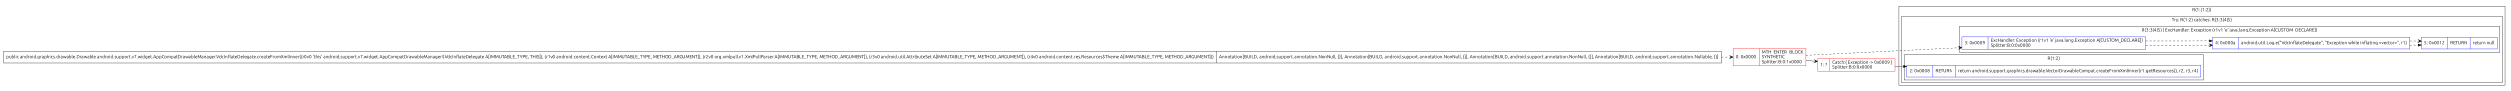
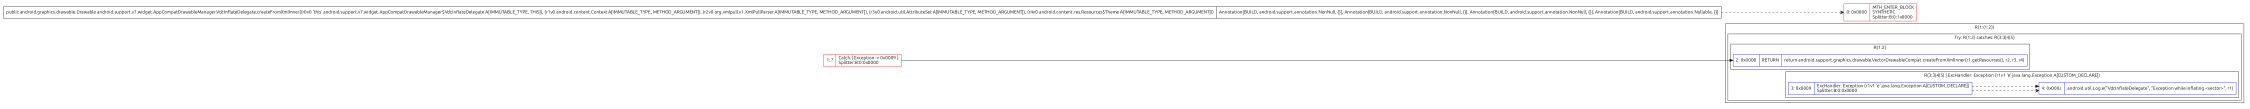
node "5: 0x0012": removed
edge "0: 0x0000" -> "3: 0x0009": removed
edge "0: 0x0000" -> "1: ?": removed
